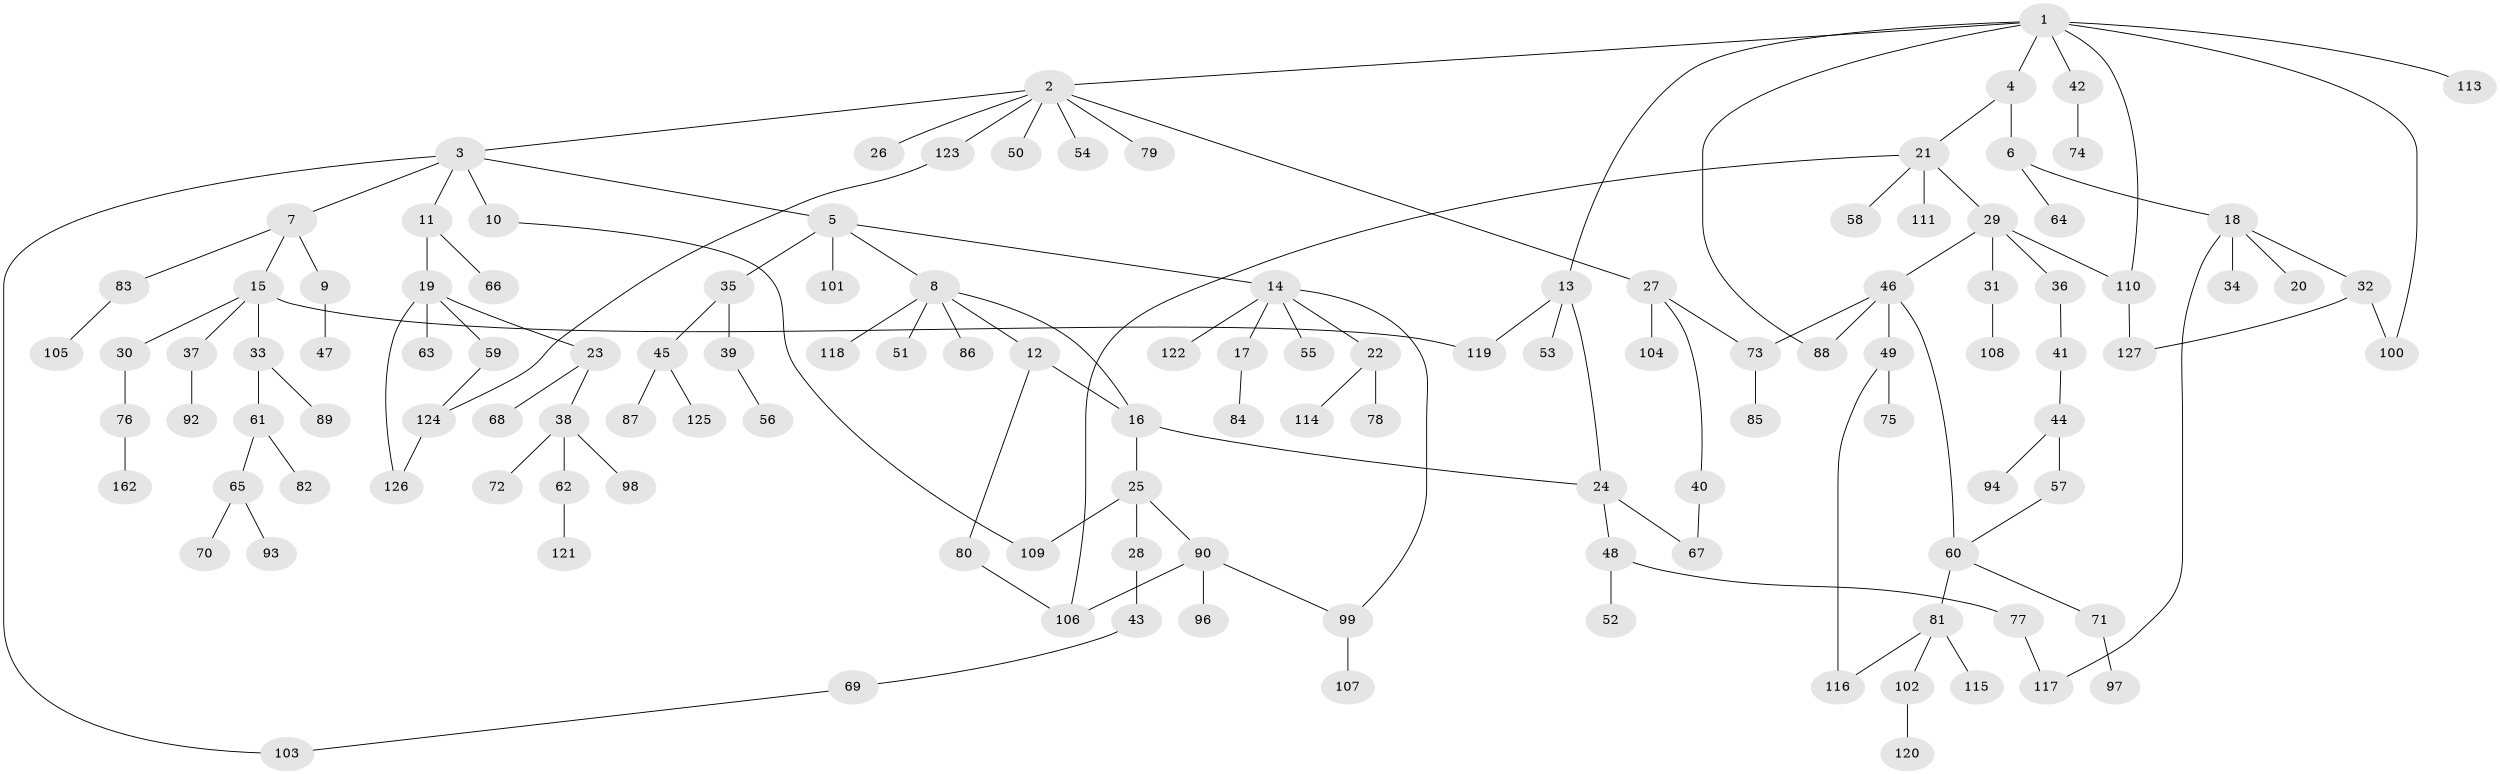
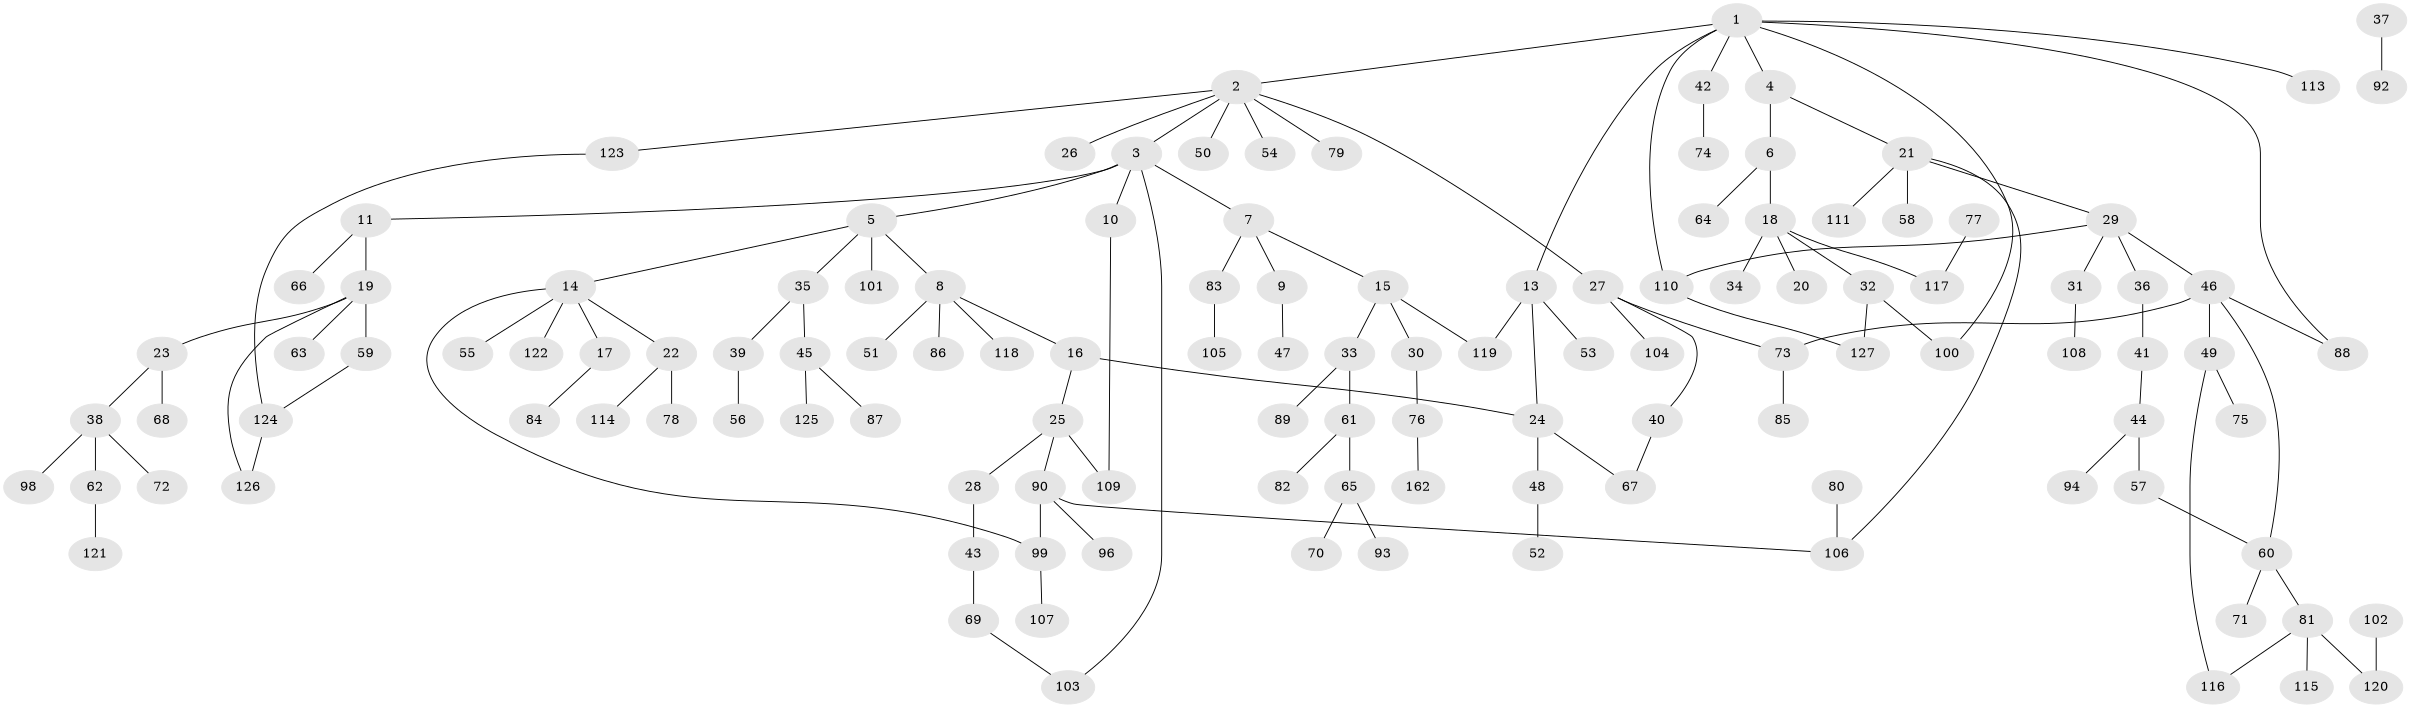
edge "15" -- "37": removed
node "12": removed
edge "48" -- "77": removed
edge "81" -- "102": now "81" -- "120"
node "97": removed
